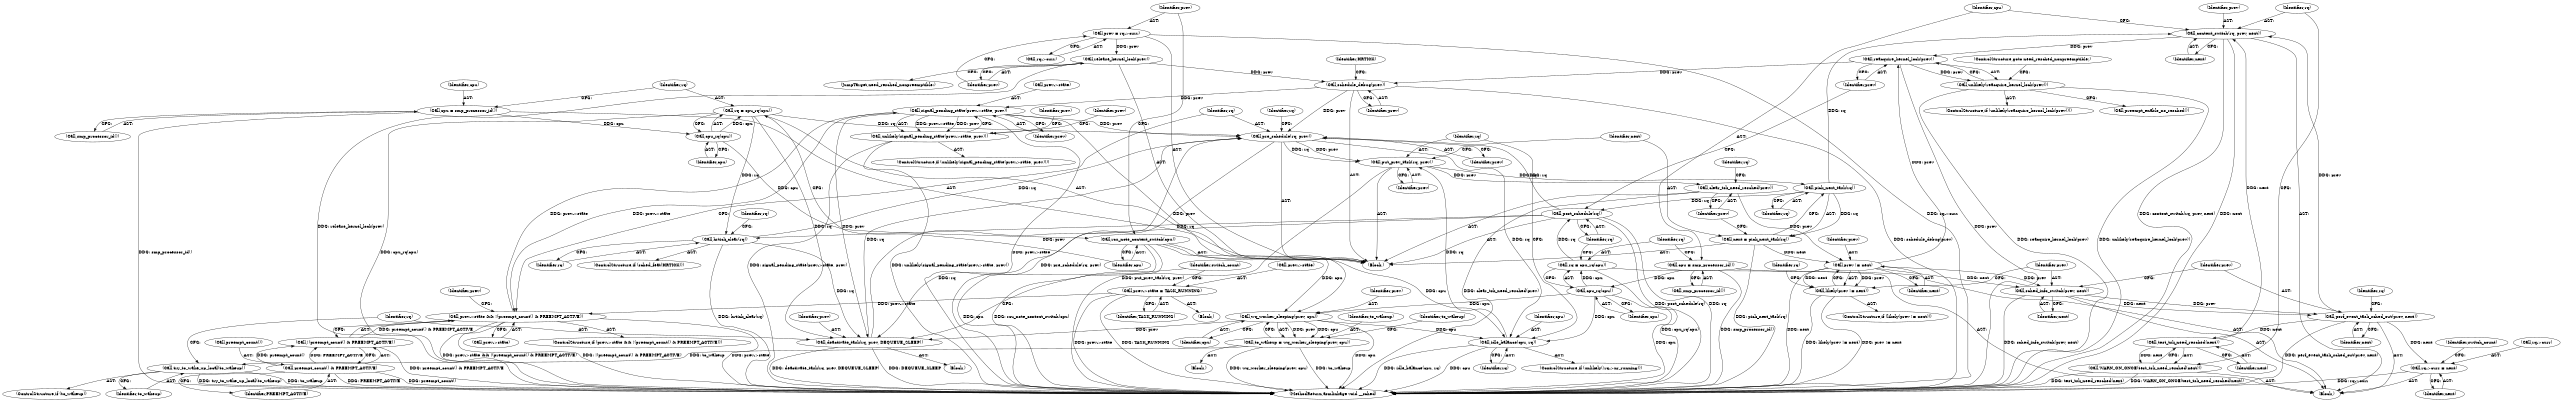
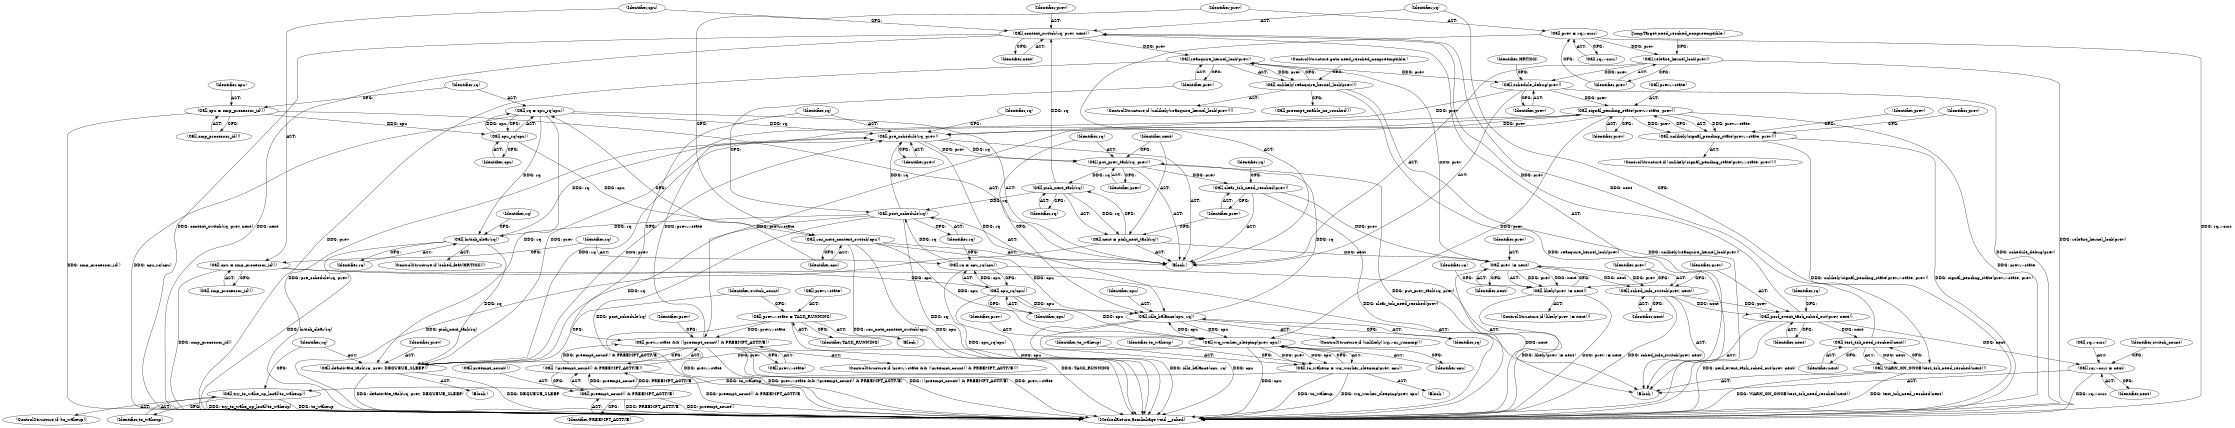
edge "(Call,release_kernel_lock(prev))" -> "(JumpTarget,need_resched_nonpreemptible:)": reversed
edge "(Call,idle_balance(cpu, rq))" -> "(Call,wq_worker_sleeping(prev, cpu))": added, label "DDG: cpu"
